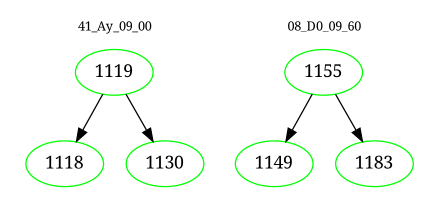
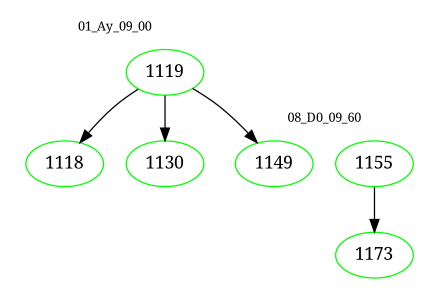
cluster "41_Ay_09_00": label "41_Ay_09_00" -> "01_Ay_09_00"
edge "1155" -> "1149": now "1119" -> "1149"
node "1183": label "1183" -> "1173"
